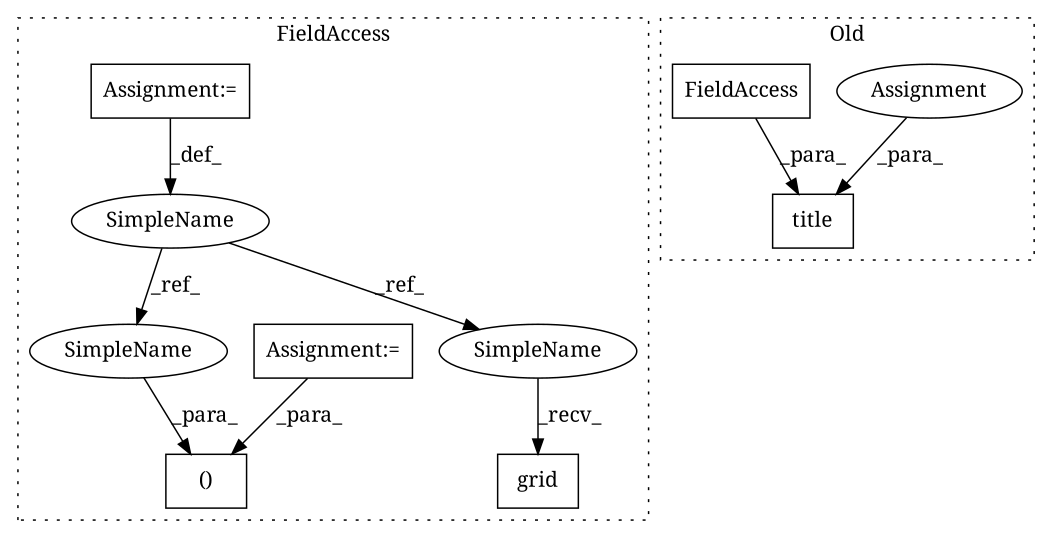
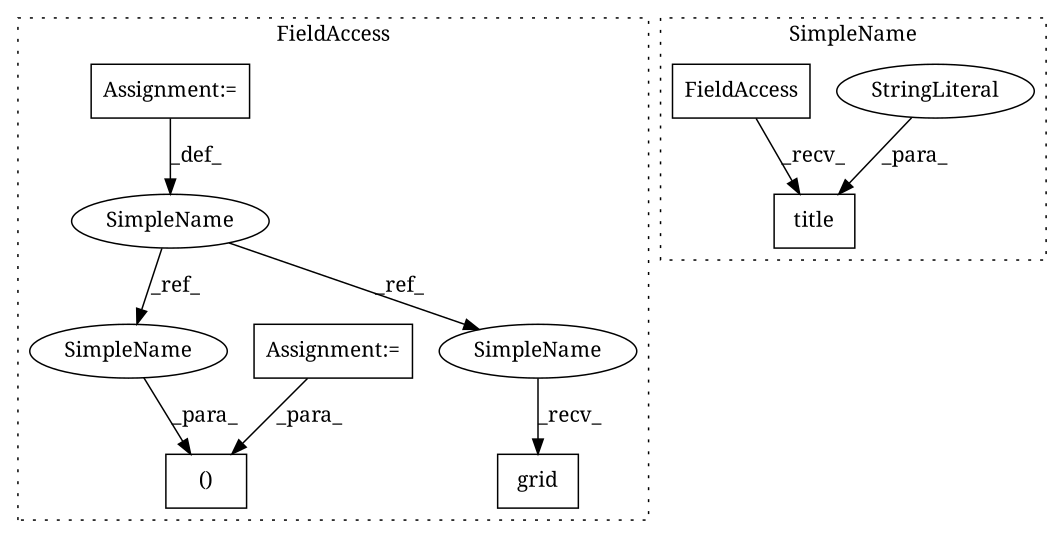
cluster "Old": label "Old" -> "SimpleName"
node "Assignment": label "Assignment" -> "StringLiteral"
edge "FieldAccess" -> "title": label "_para_" -> "_recv_"
